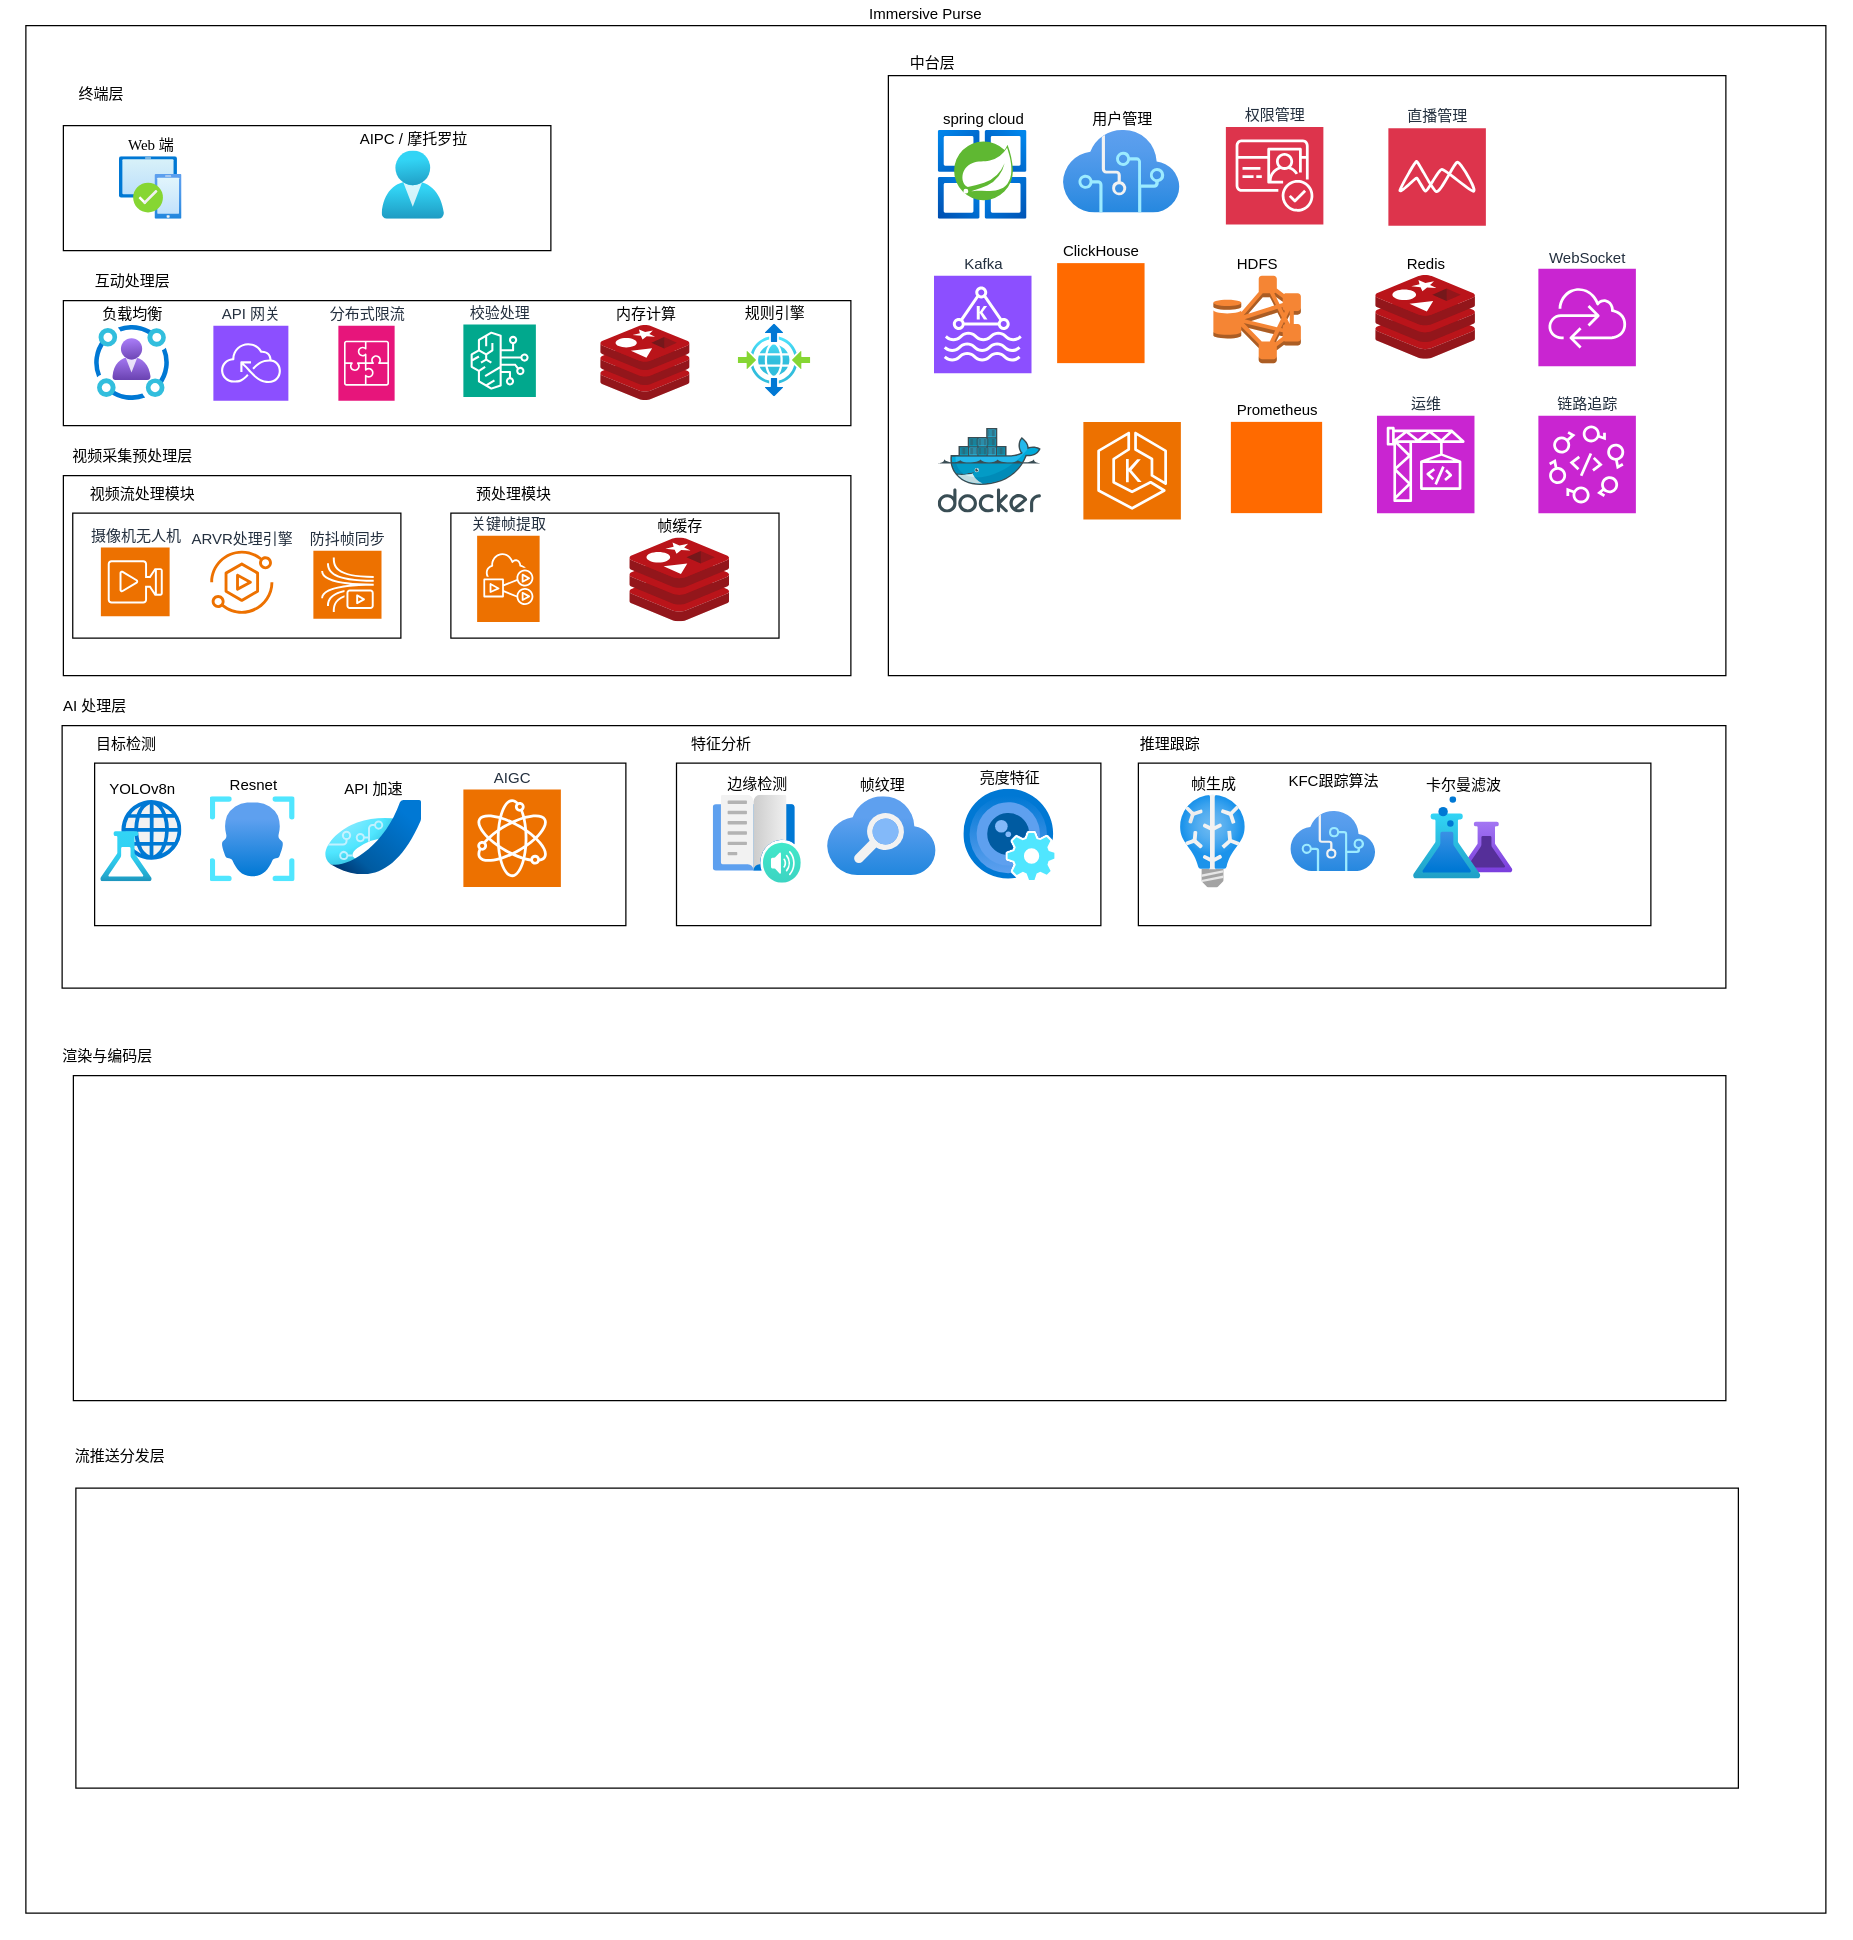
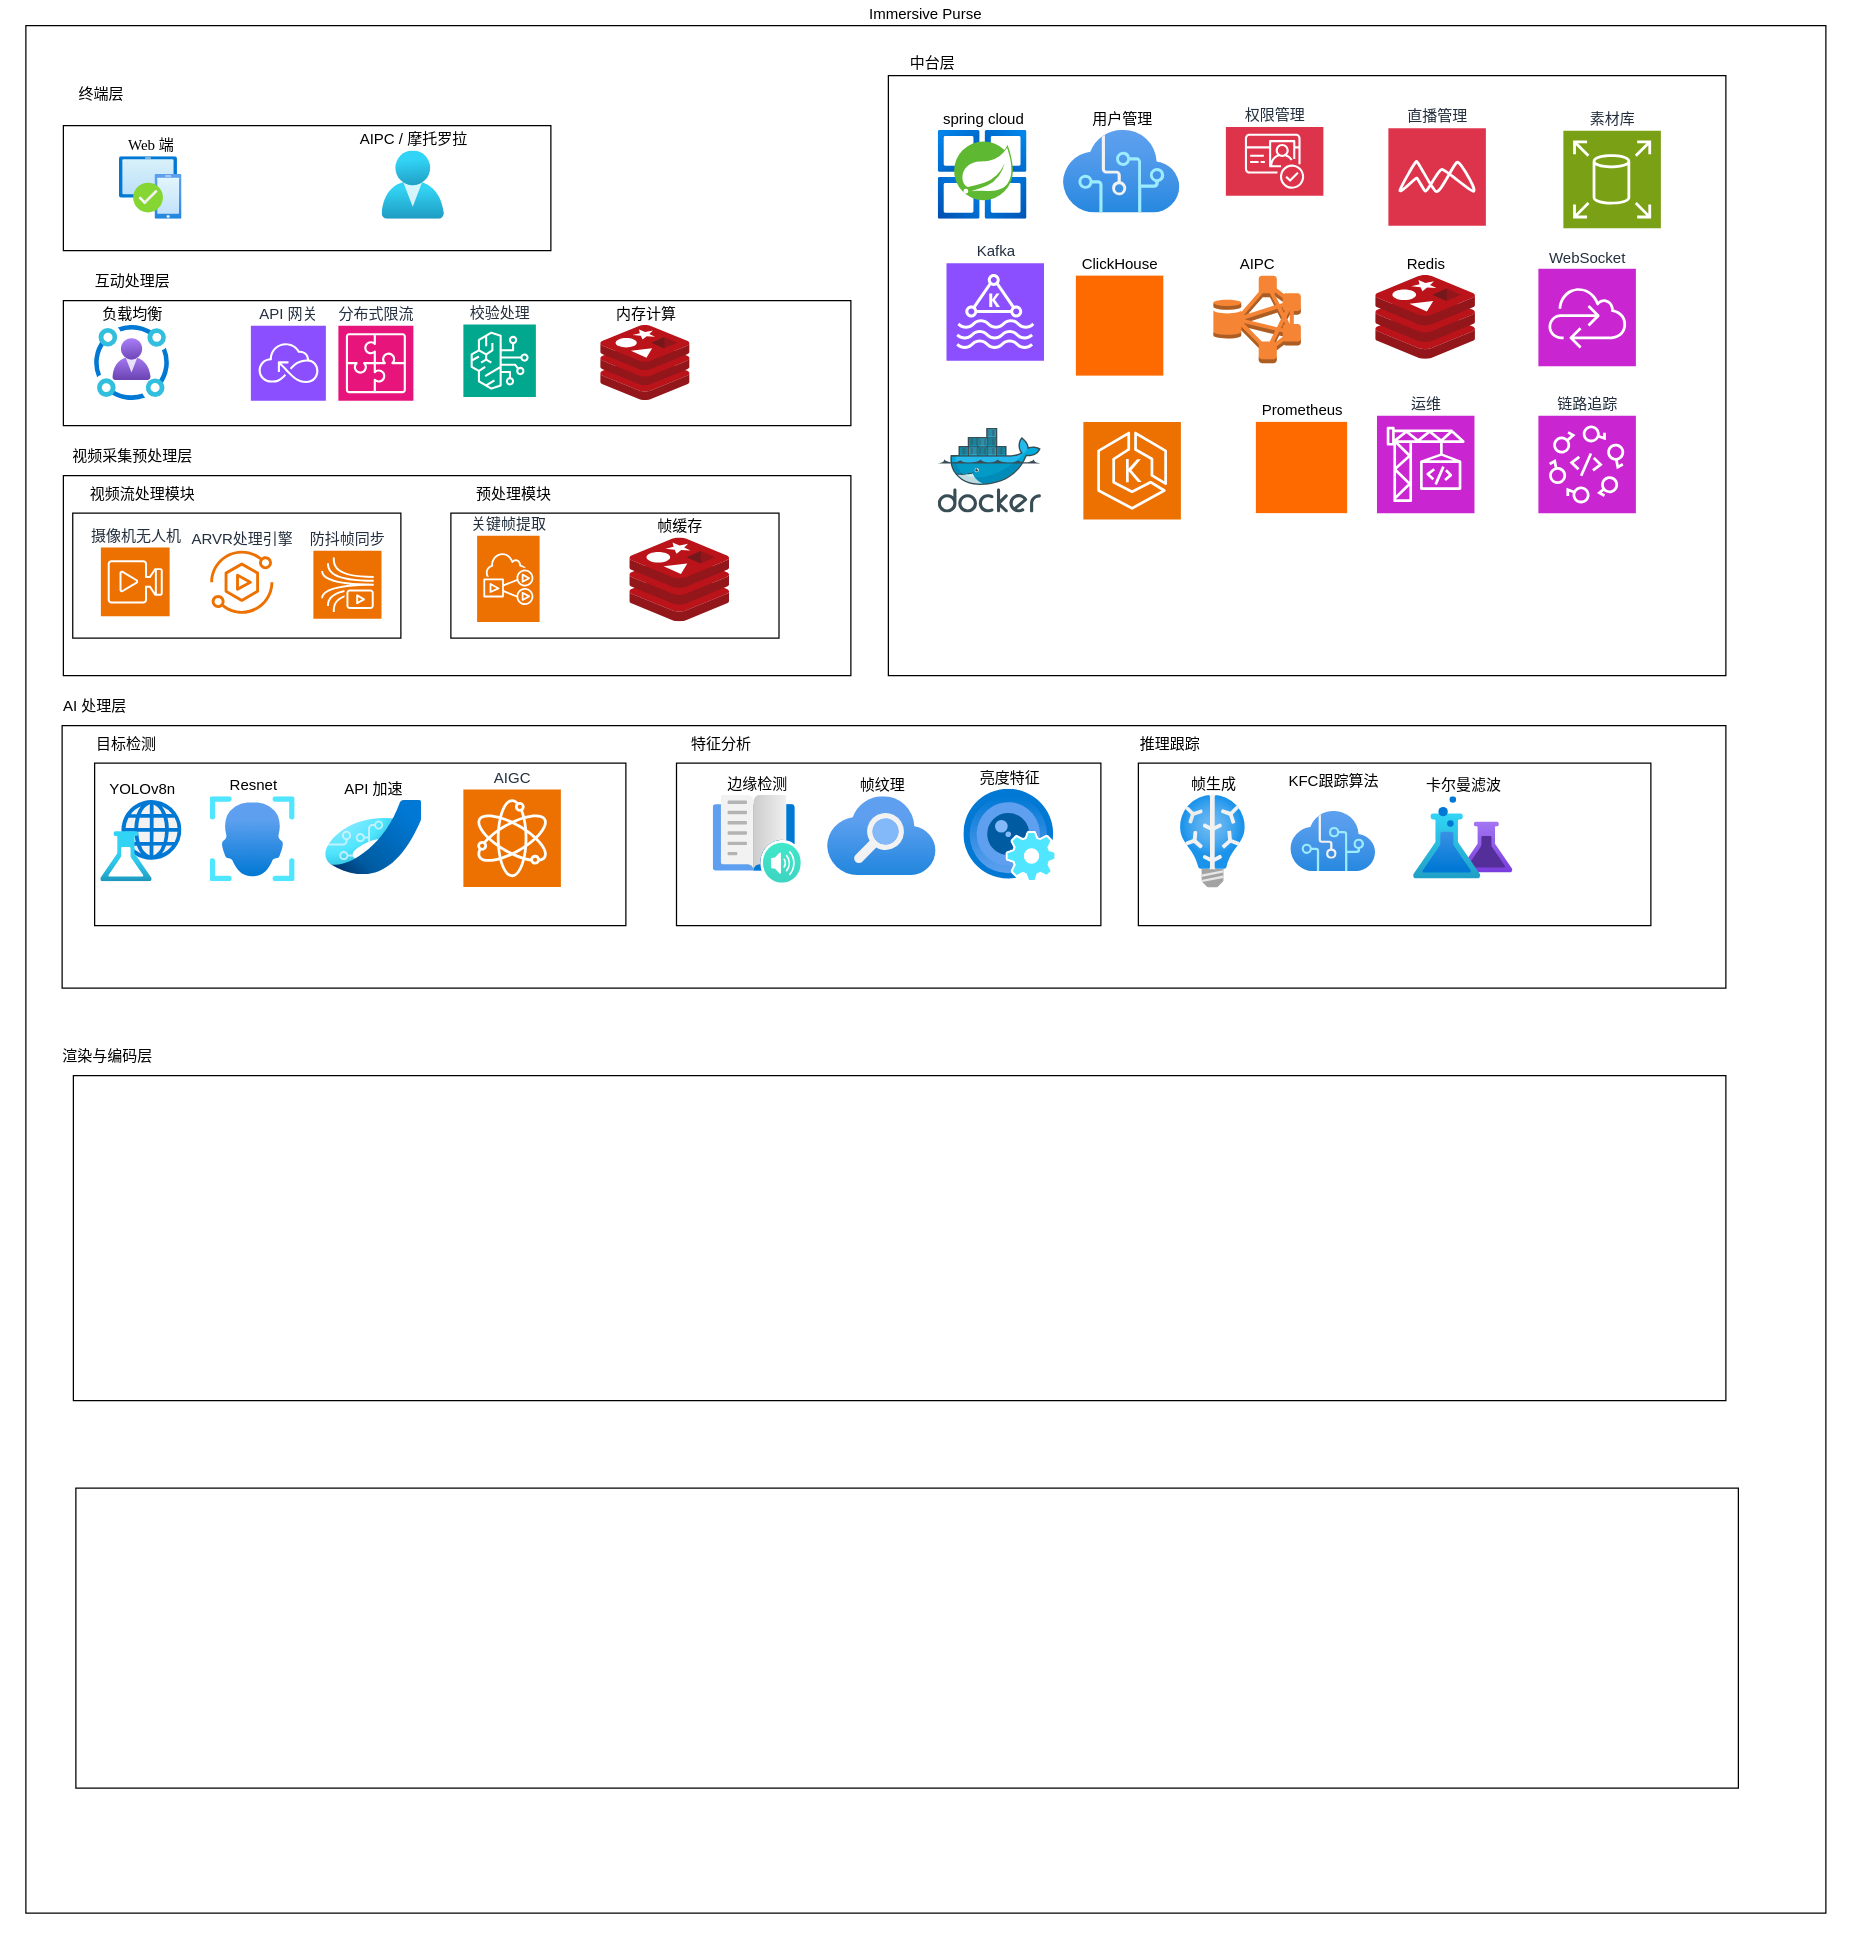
node "权限管理": size 98x98 -> 98x69
node "素材库": added
node "HDFS": label "HDFS" -> "AIPC"
node "ClickHouse": moved (1101, 313) -> (1119, 326)
node "Kafka": moved (983, 324) -> (995, 312)
node "规则引擎": removed
node "API 网关": moved (251, 363) -> (288, 363)
node "分布式限流": size 56x75 -> 75x75
node "Prometheus": moved (1276, 468) -> (1301, 468)
node "流推送分发层": removed
